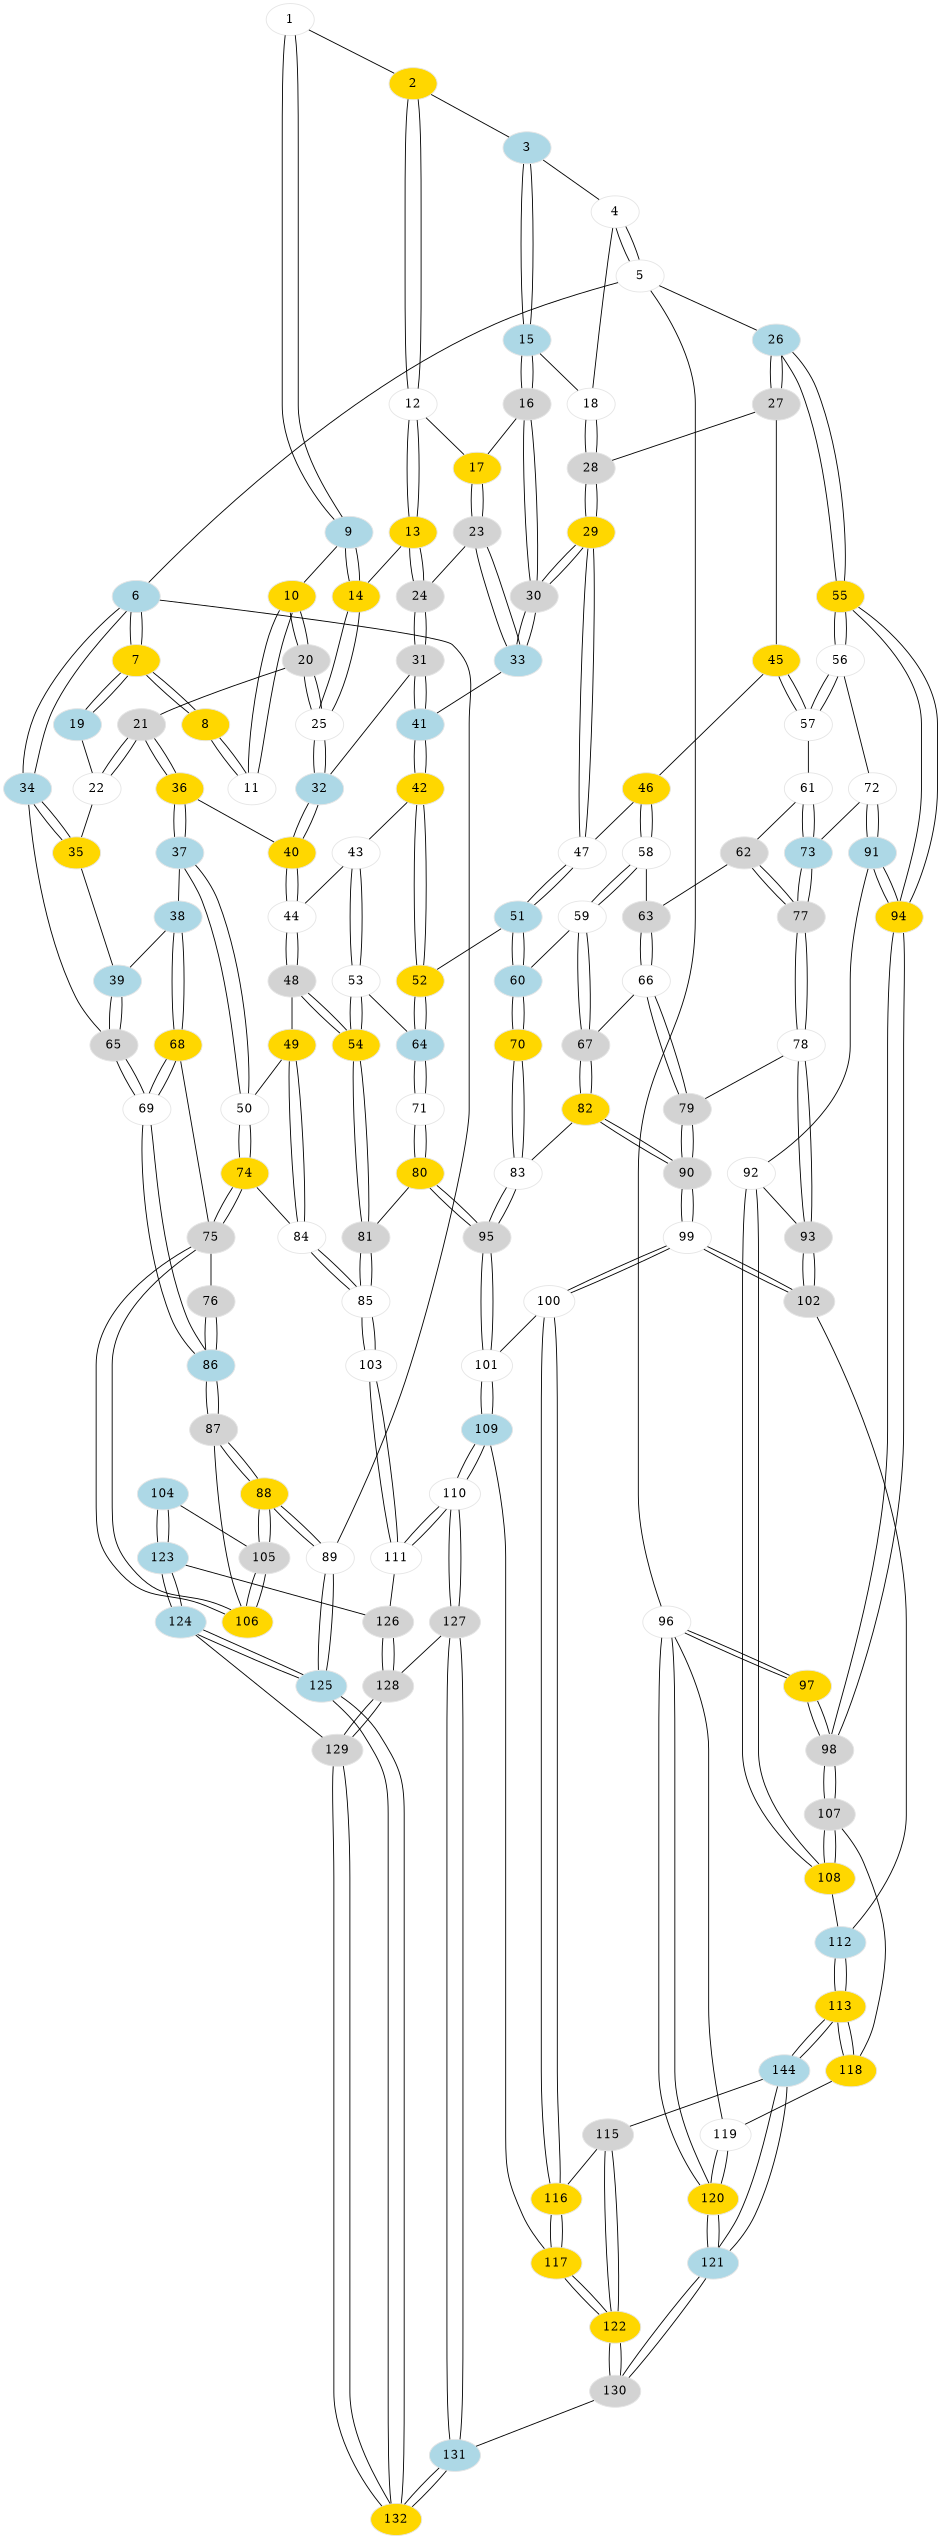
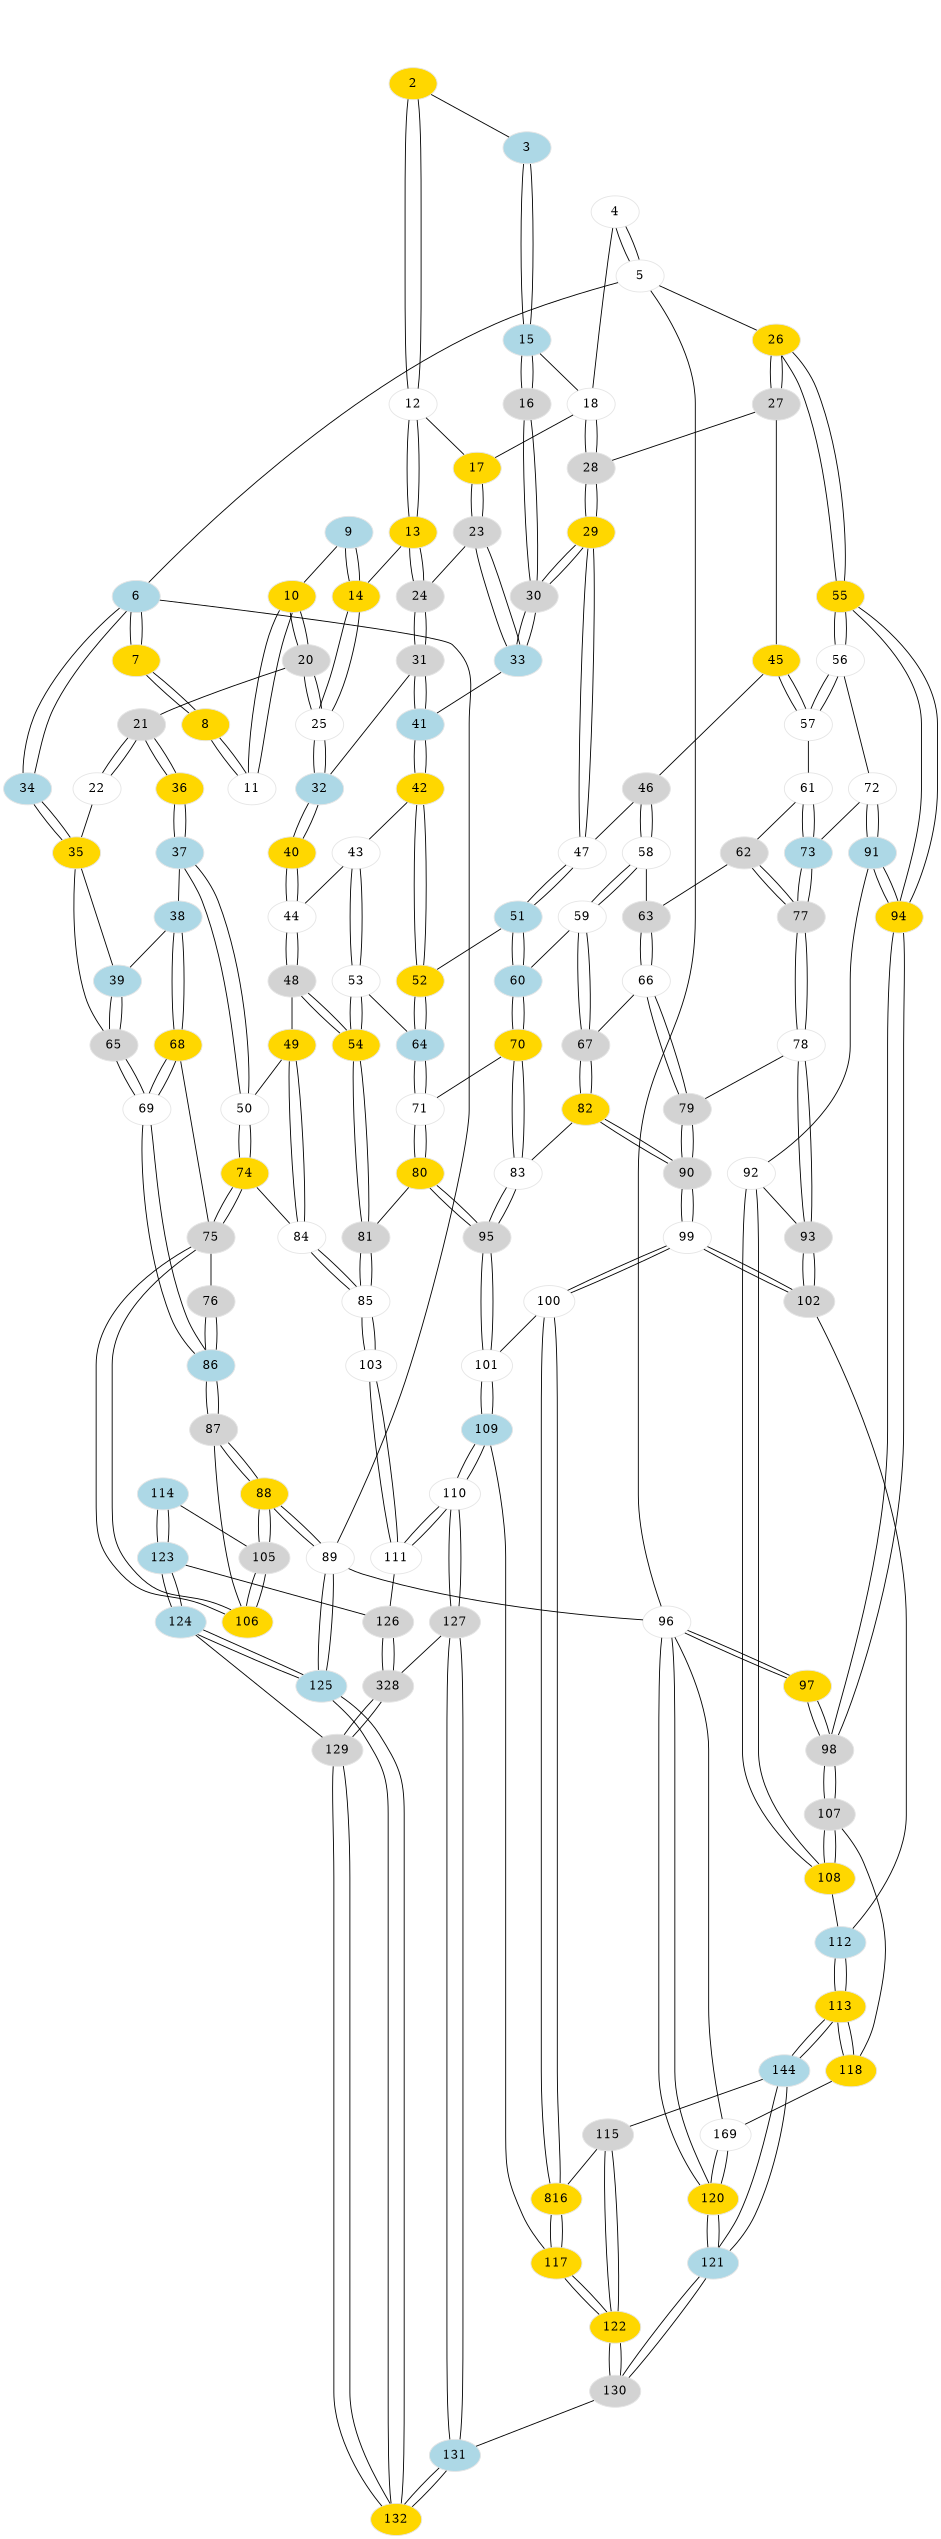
node "1": removed
edge "3" -- "4": removed
node "26": fillcolor lightblue -> gold
edge "16" -- "17": now "18" -- "17"
node "19": removed
node "46": fillcolor gold -> lightgrey
edge "36" -- "40": removed
edge "34" -- "65": now "35" -- "65"
edge "70" -- "71": added
node "104": label "104" -> "114"
edge "89" -- "96": added
node "128": label "128" -> "328"
node "119": label "119" -> "169"
node "116": label "116" -> "816"
